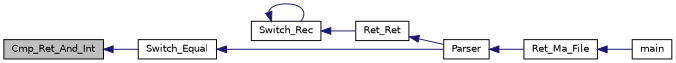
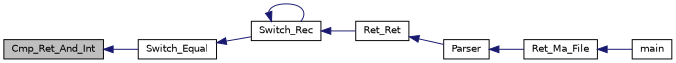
edge "Parser" -> "Switch_Equal": now "Switch_Rec" -> "Switch_Equal"
